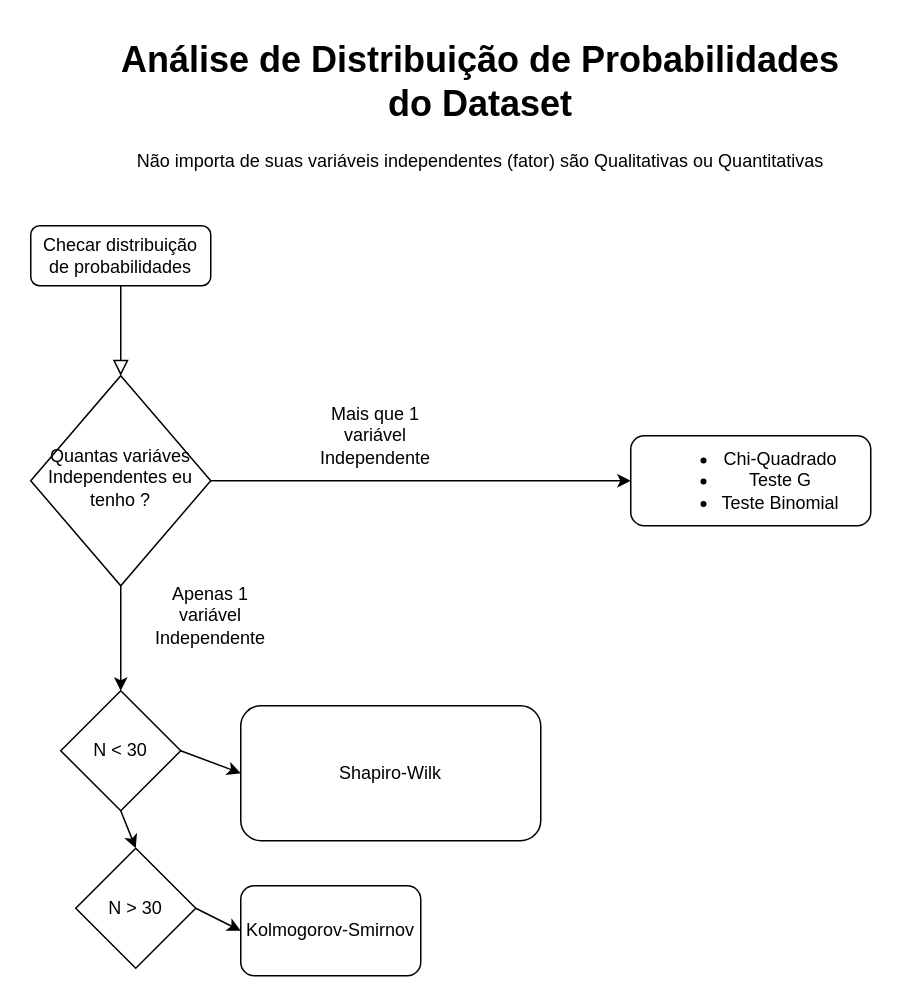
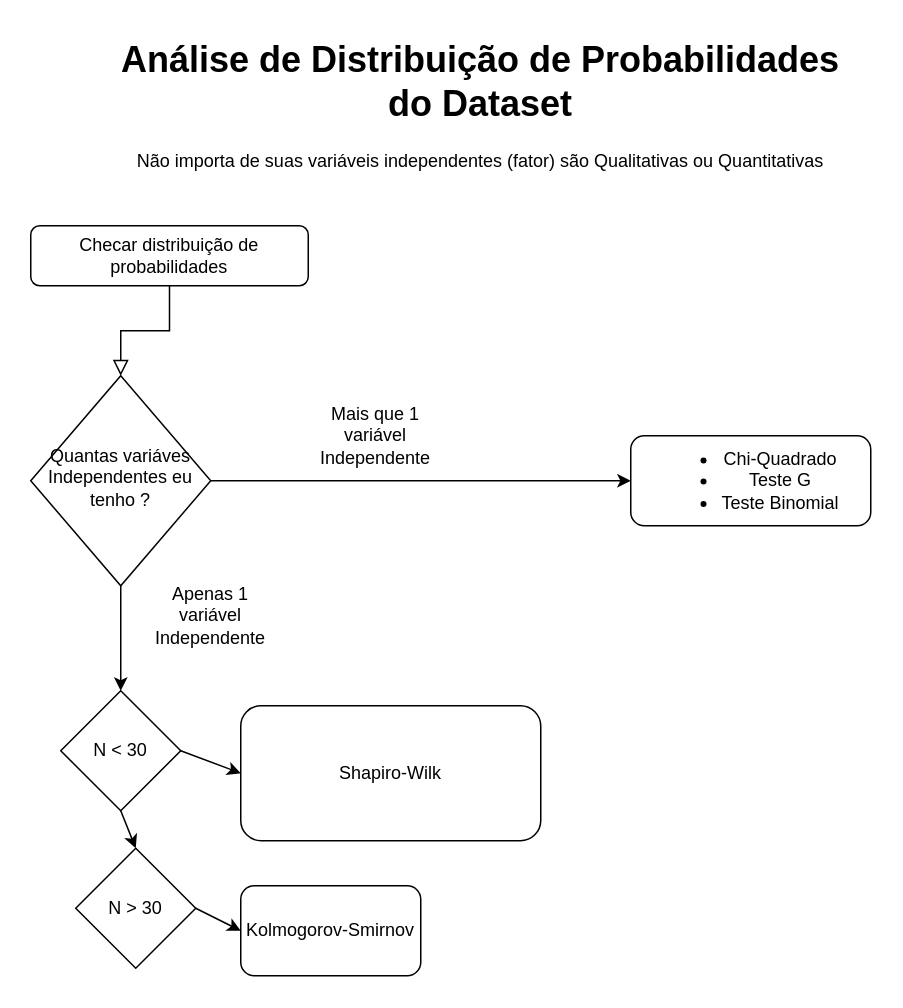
node "Checar distribuição de probabilidades": size 180x60 -> 278x60
